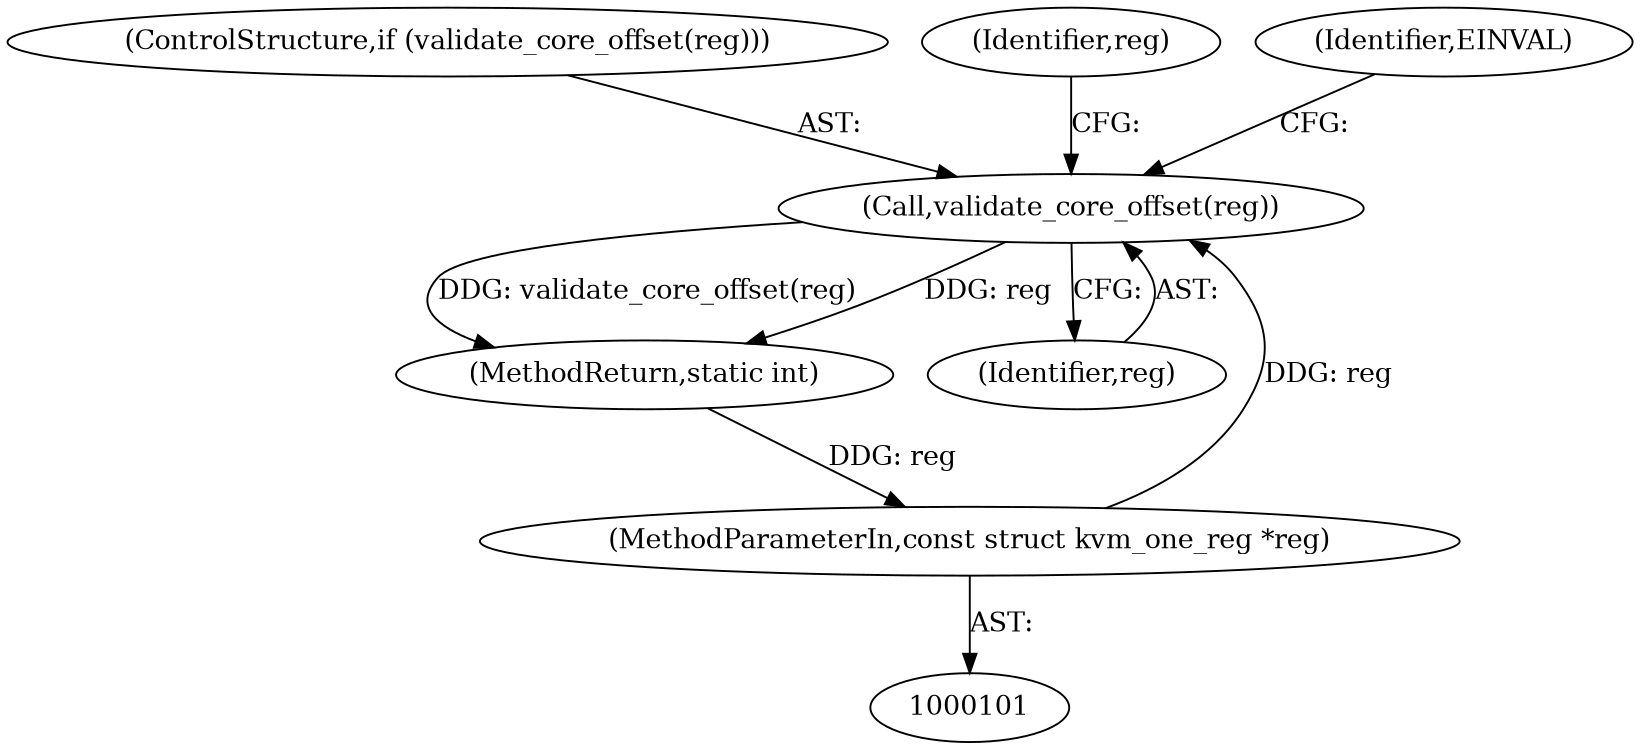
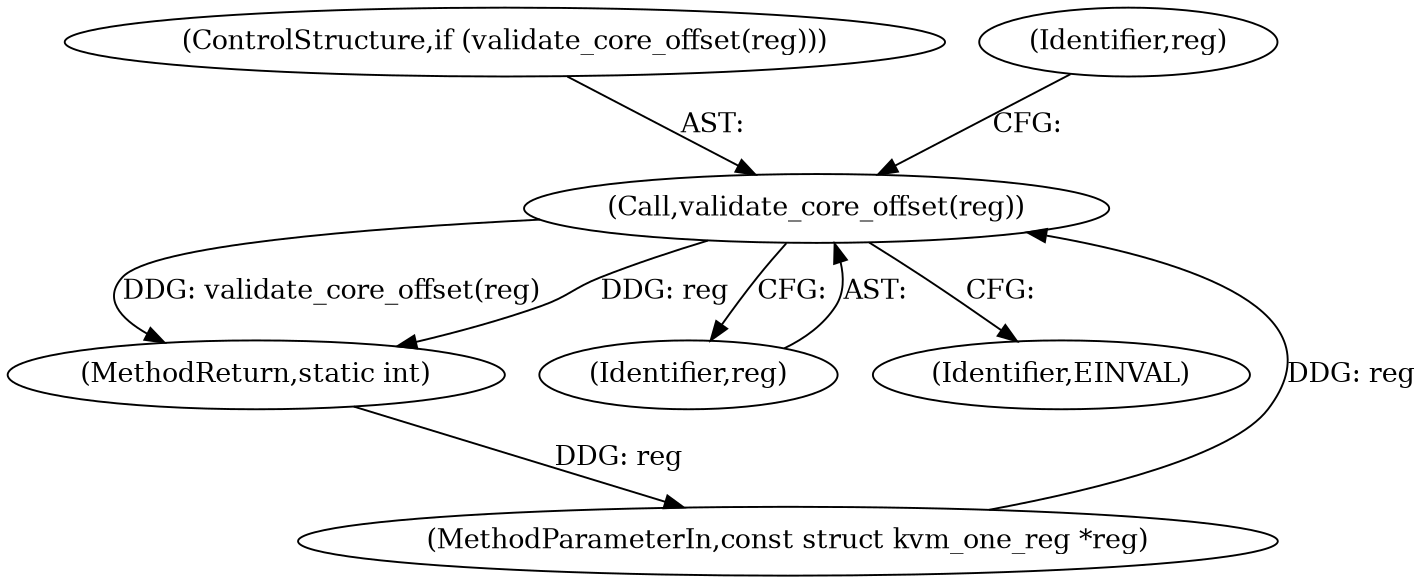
edge "(Identifier,EINVAL)" -> "(Call,validate_core_offset(reg))": reversed
node "1000101": removed
